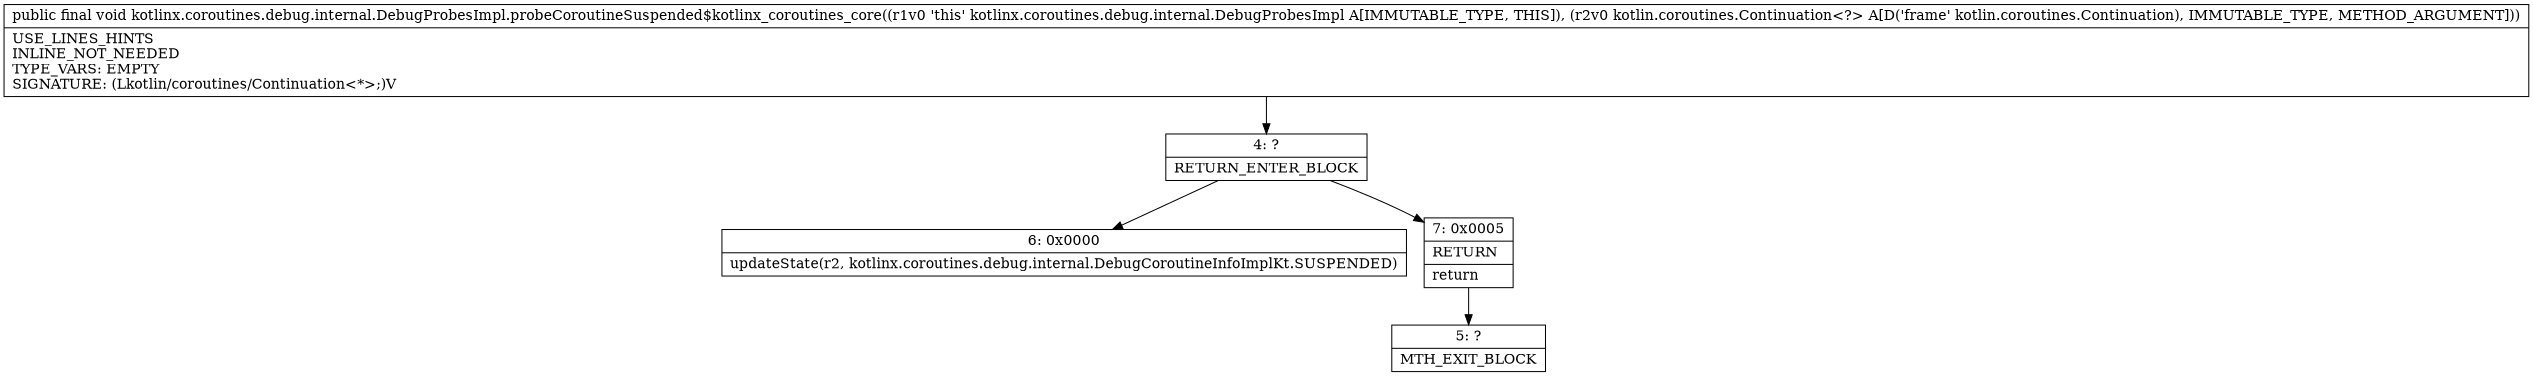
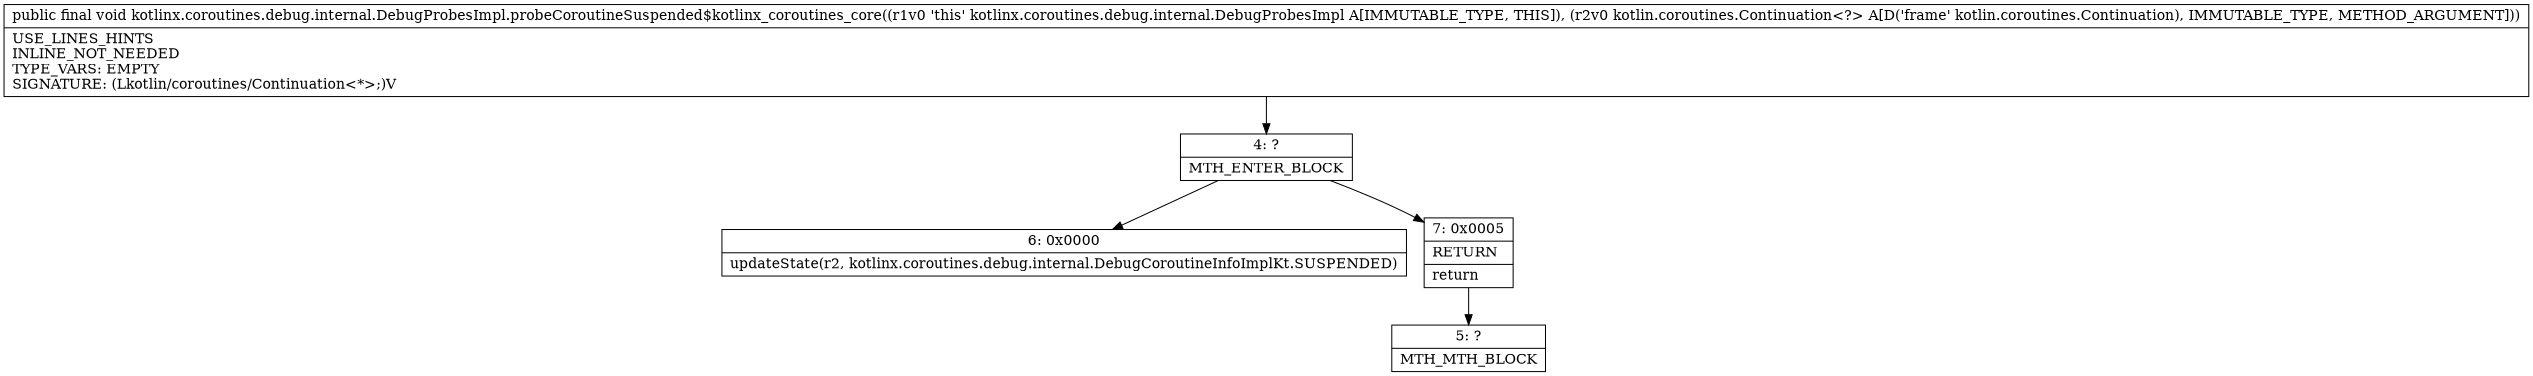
node "4: ?": text "RETURN_ENTER_BLOCK" -> "MTH_ENTER_BLOCK"
node "5: ?": text "MTH_EXIT_BLOCK" -> "MTH_MTH_BLOCK"
